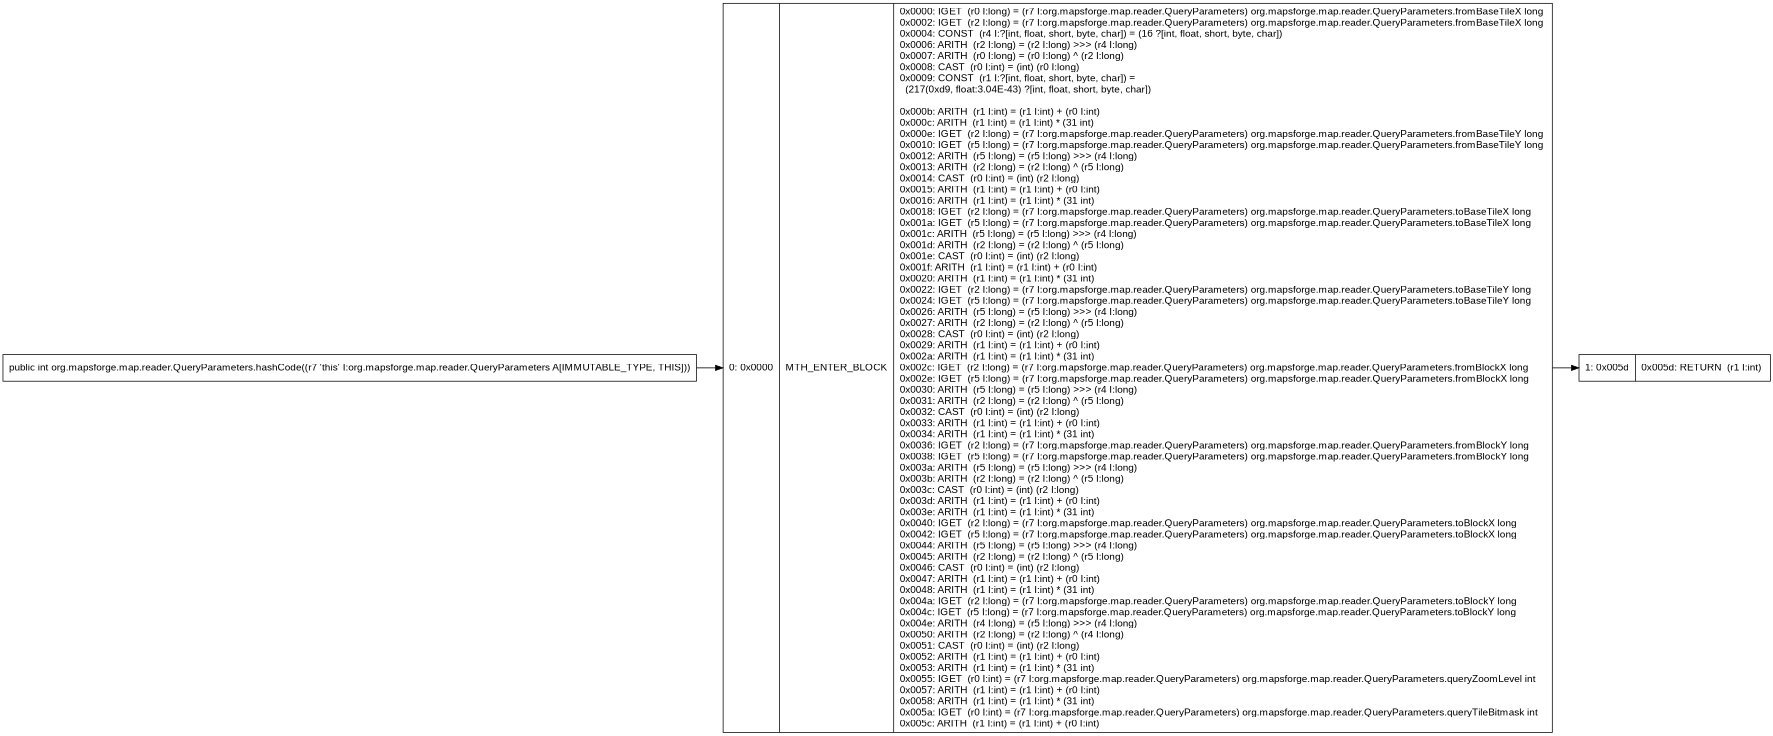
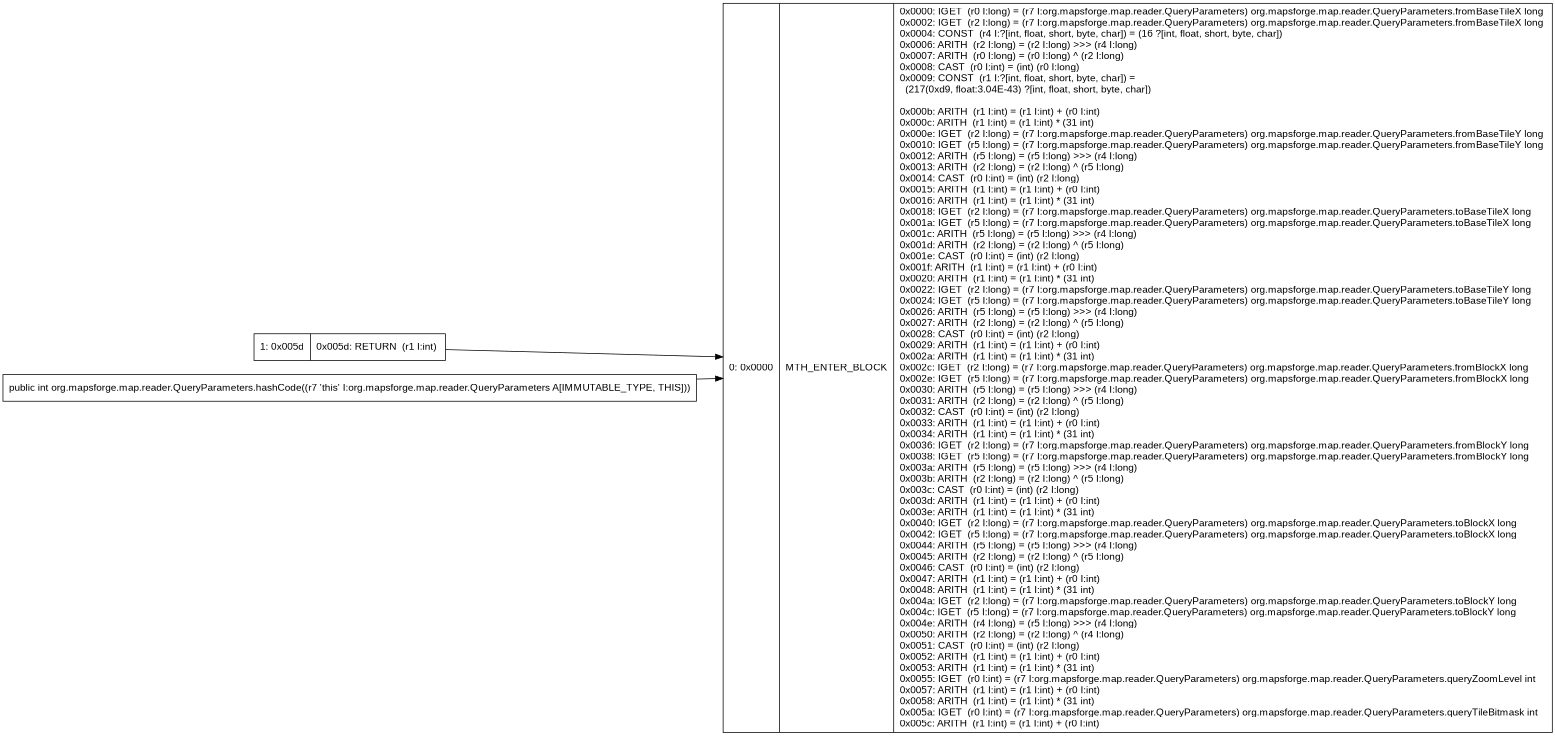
edge "0: 0x0000" -> "1: 0x005d": reversed
